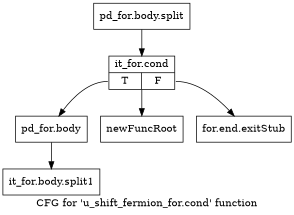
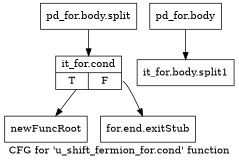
edge "it_for.cond" -> "pd_for.body": removed
